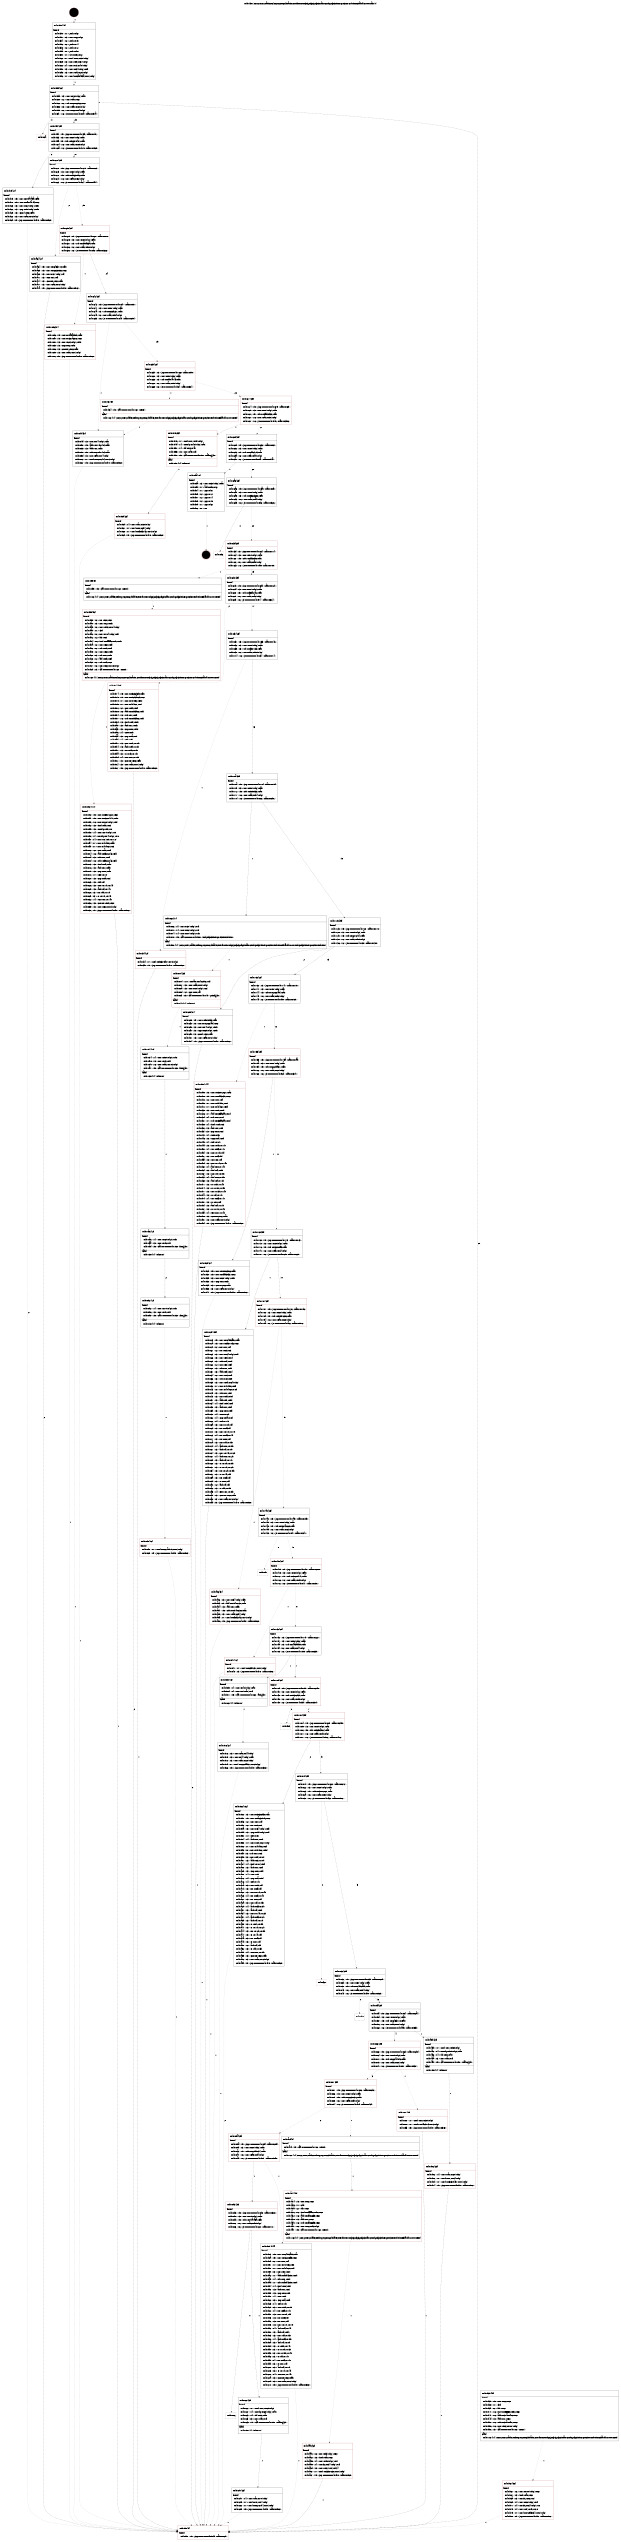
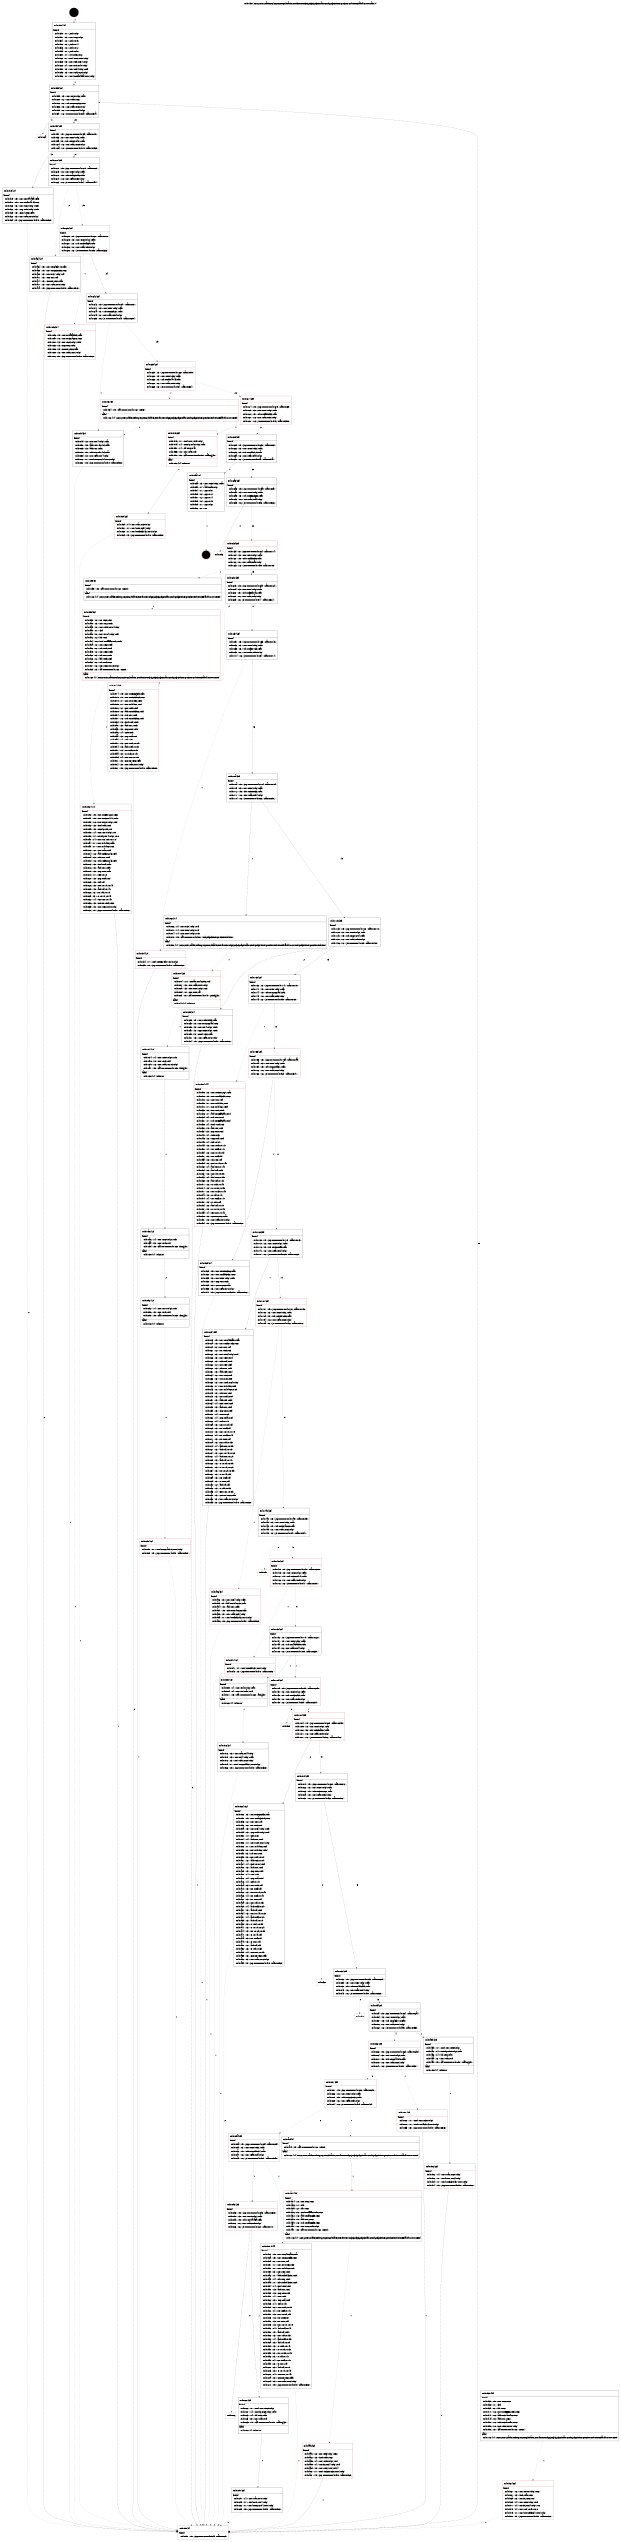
edge "0x4015f7 [25]" -> "0x401b19 [27]": label " 2" -> " 13"
